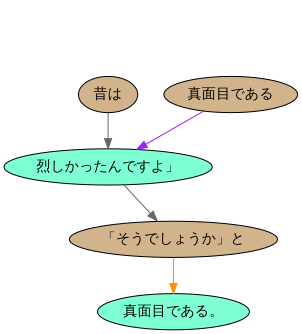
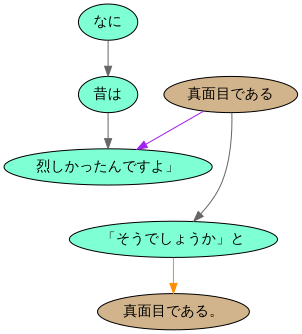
node "なに": added
node "昔は": fillcolor tan -> aquamarine
edge "烈しかったんですよ」" -> "「そうでしょうか」と": now "真面目である" -> "「そうでしょうか」と"
node "「そうでしょうか」と": fillcolor tan -> aquamarine
node "真面目である。": fillcolor aquamarine -> tan
